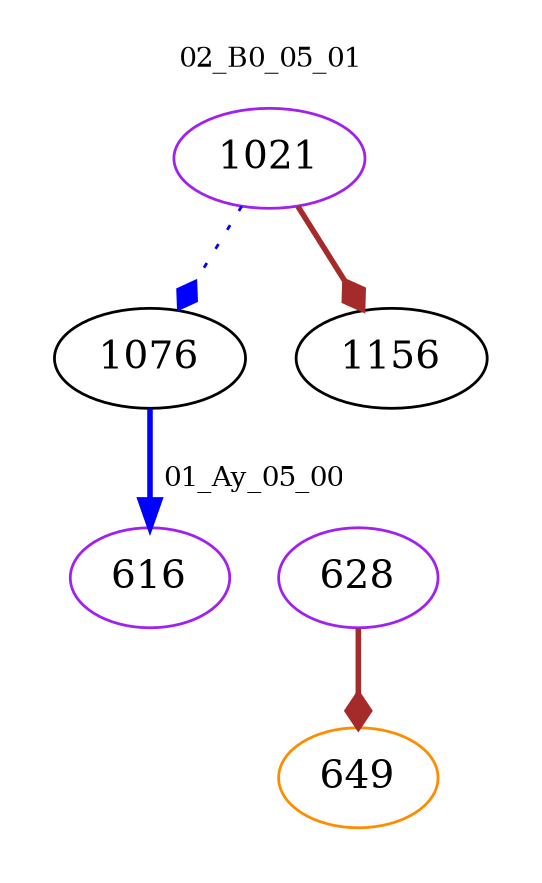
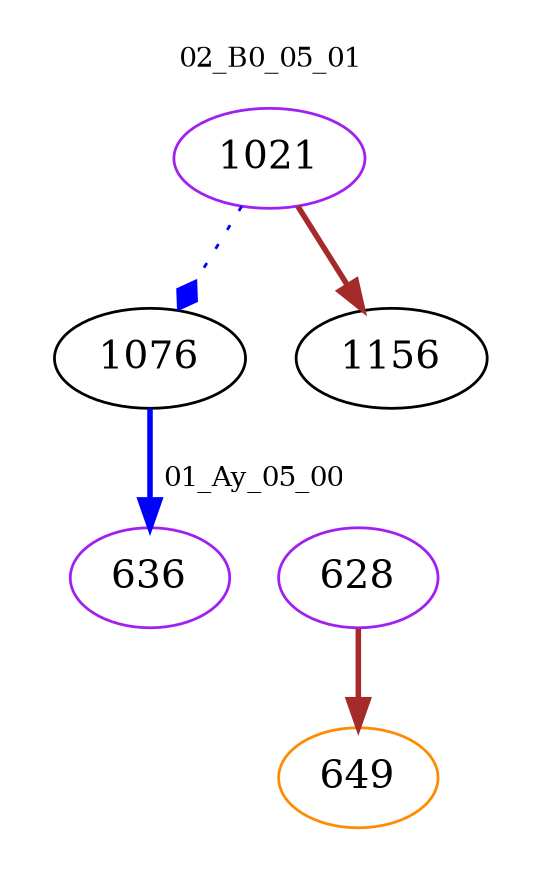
edge "1021" -> "1156": arrowhead diamond -> normal
node "616": label "616" -> "636"
edge "628" -> "649": arrowhead diamond -> normal
